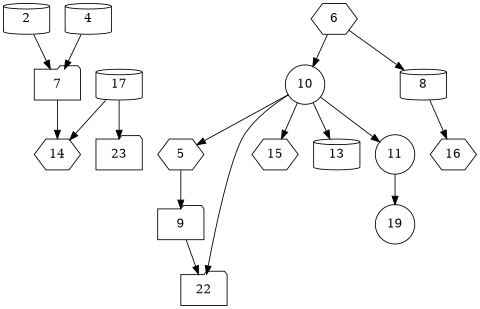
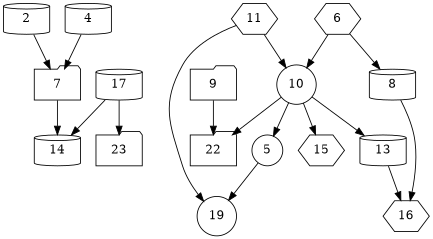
edge "10" -> "11": reversed
node "14": shape hexagon -> cylinder
node "5": shape hexagon -> circle
node "11": shape circle -> hexagon
edge "13" -> "16": added
edge "5" -> "9": now "5" -> "19"
